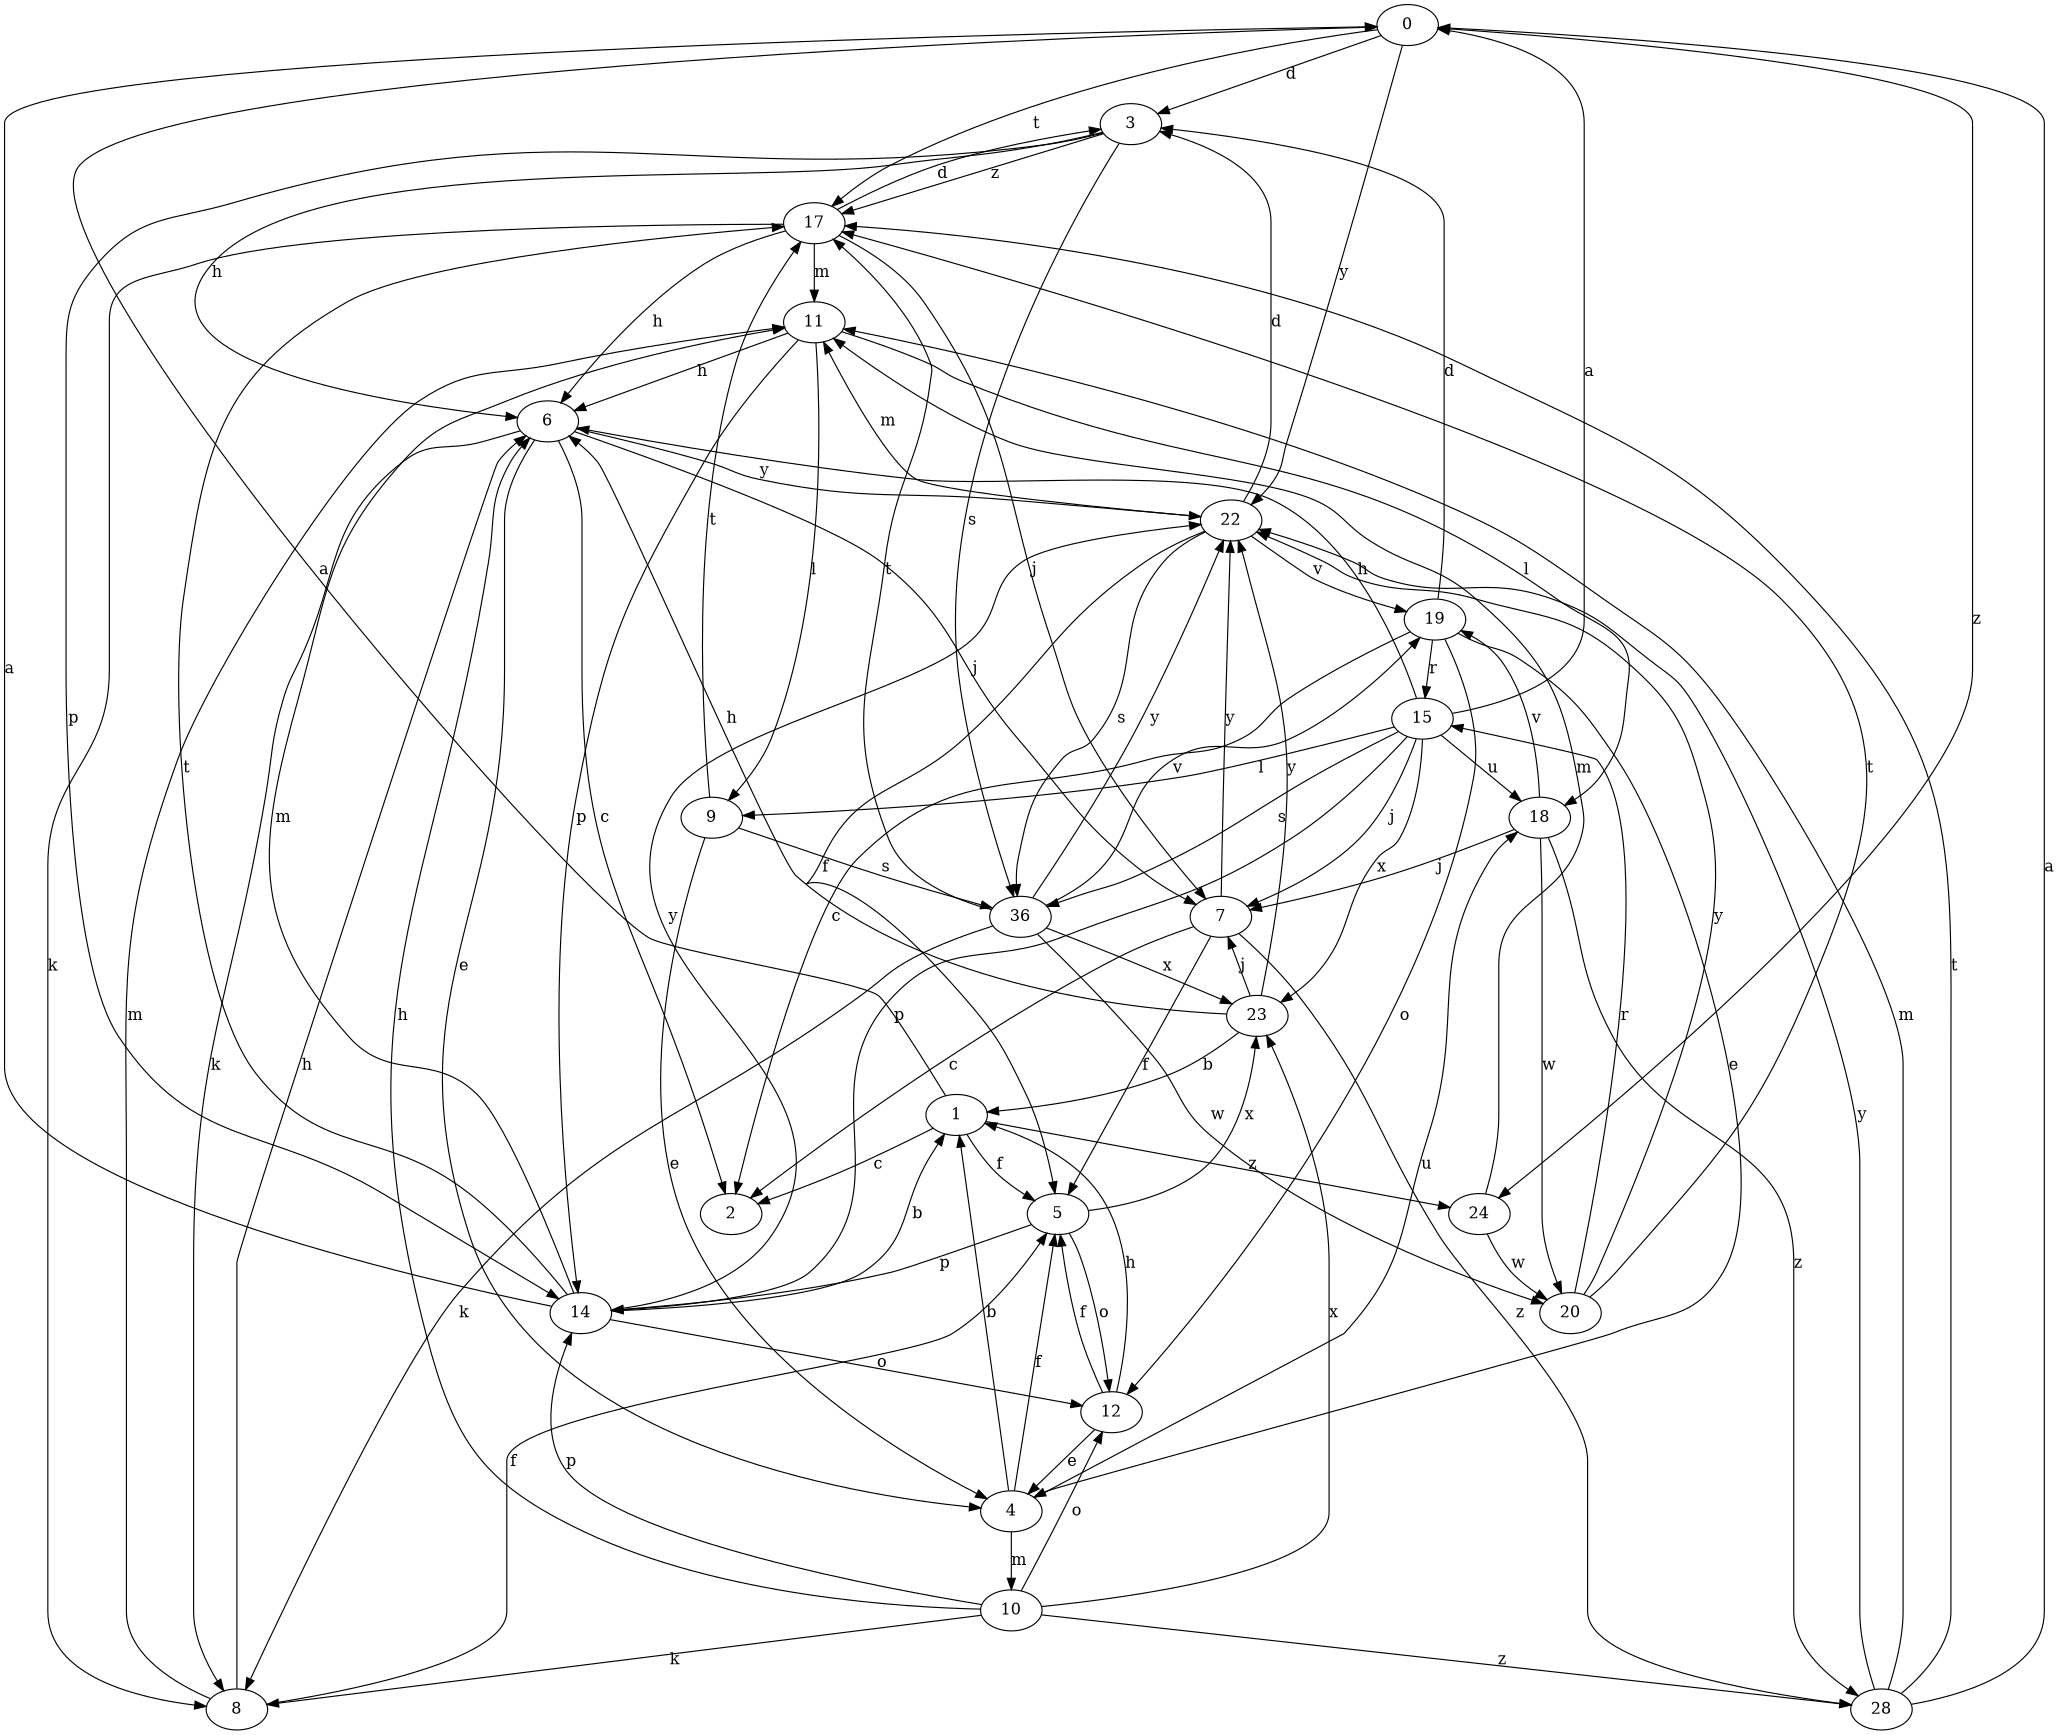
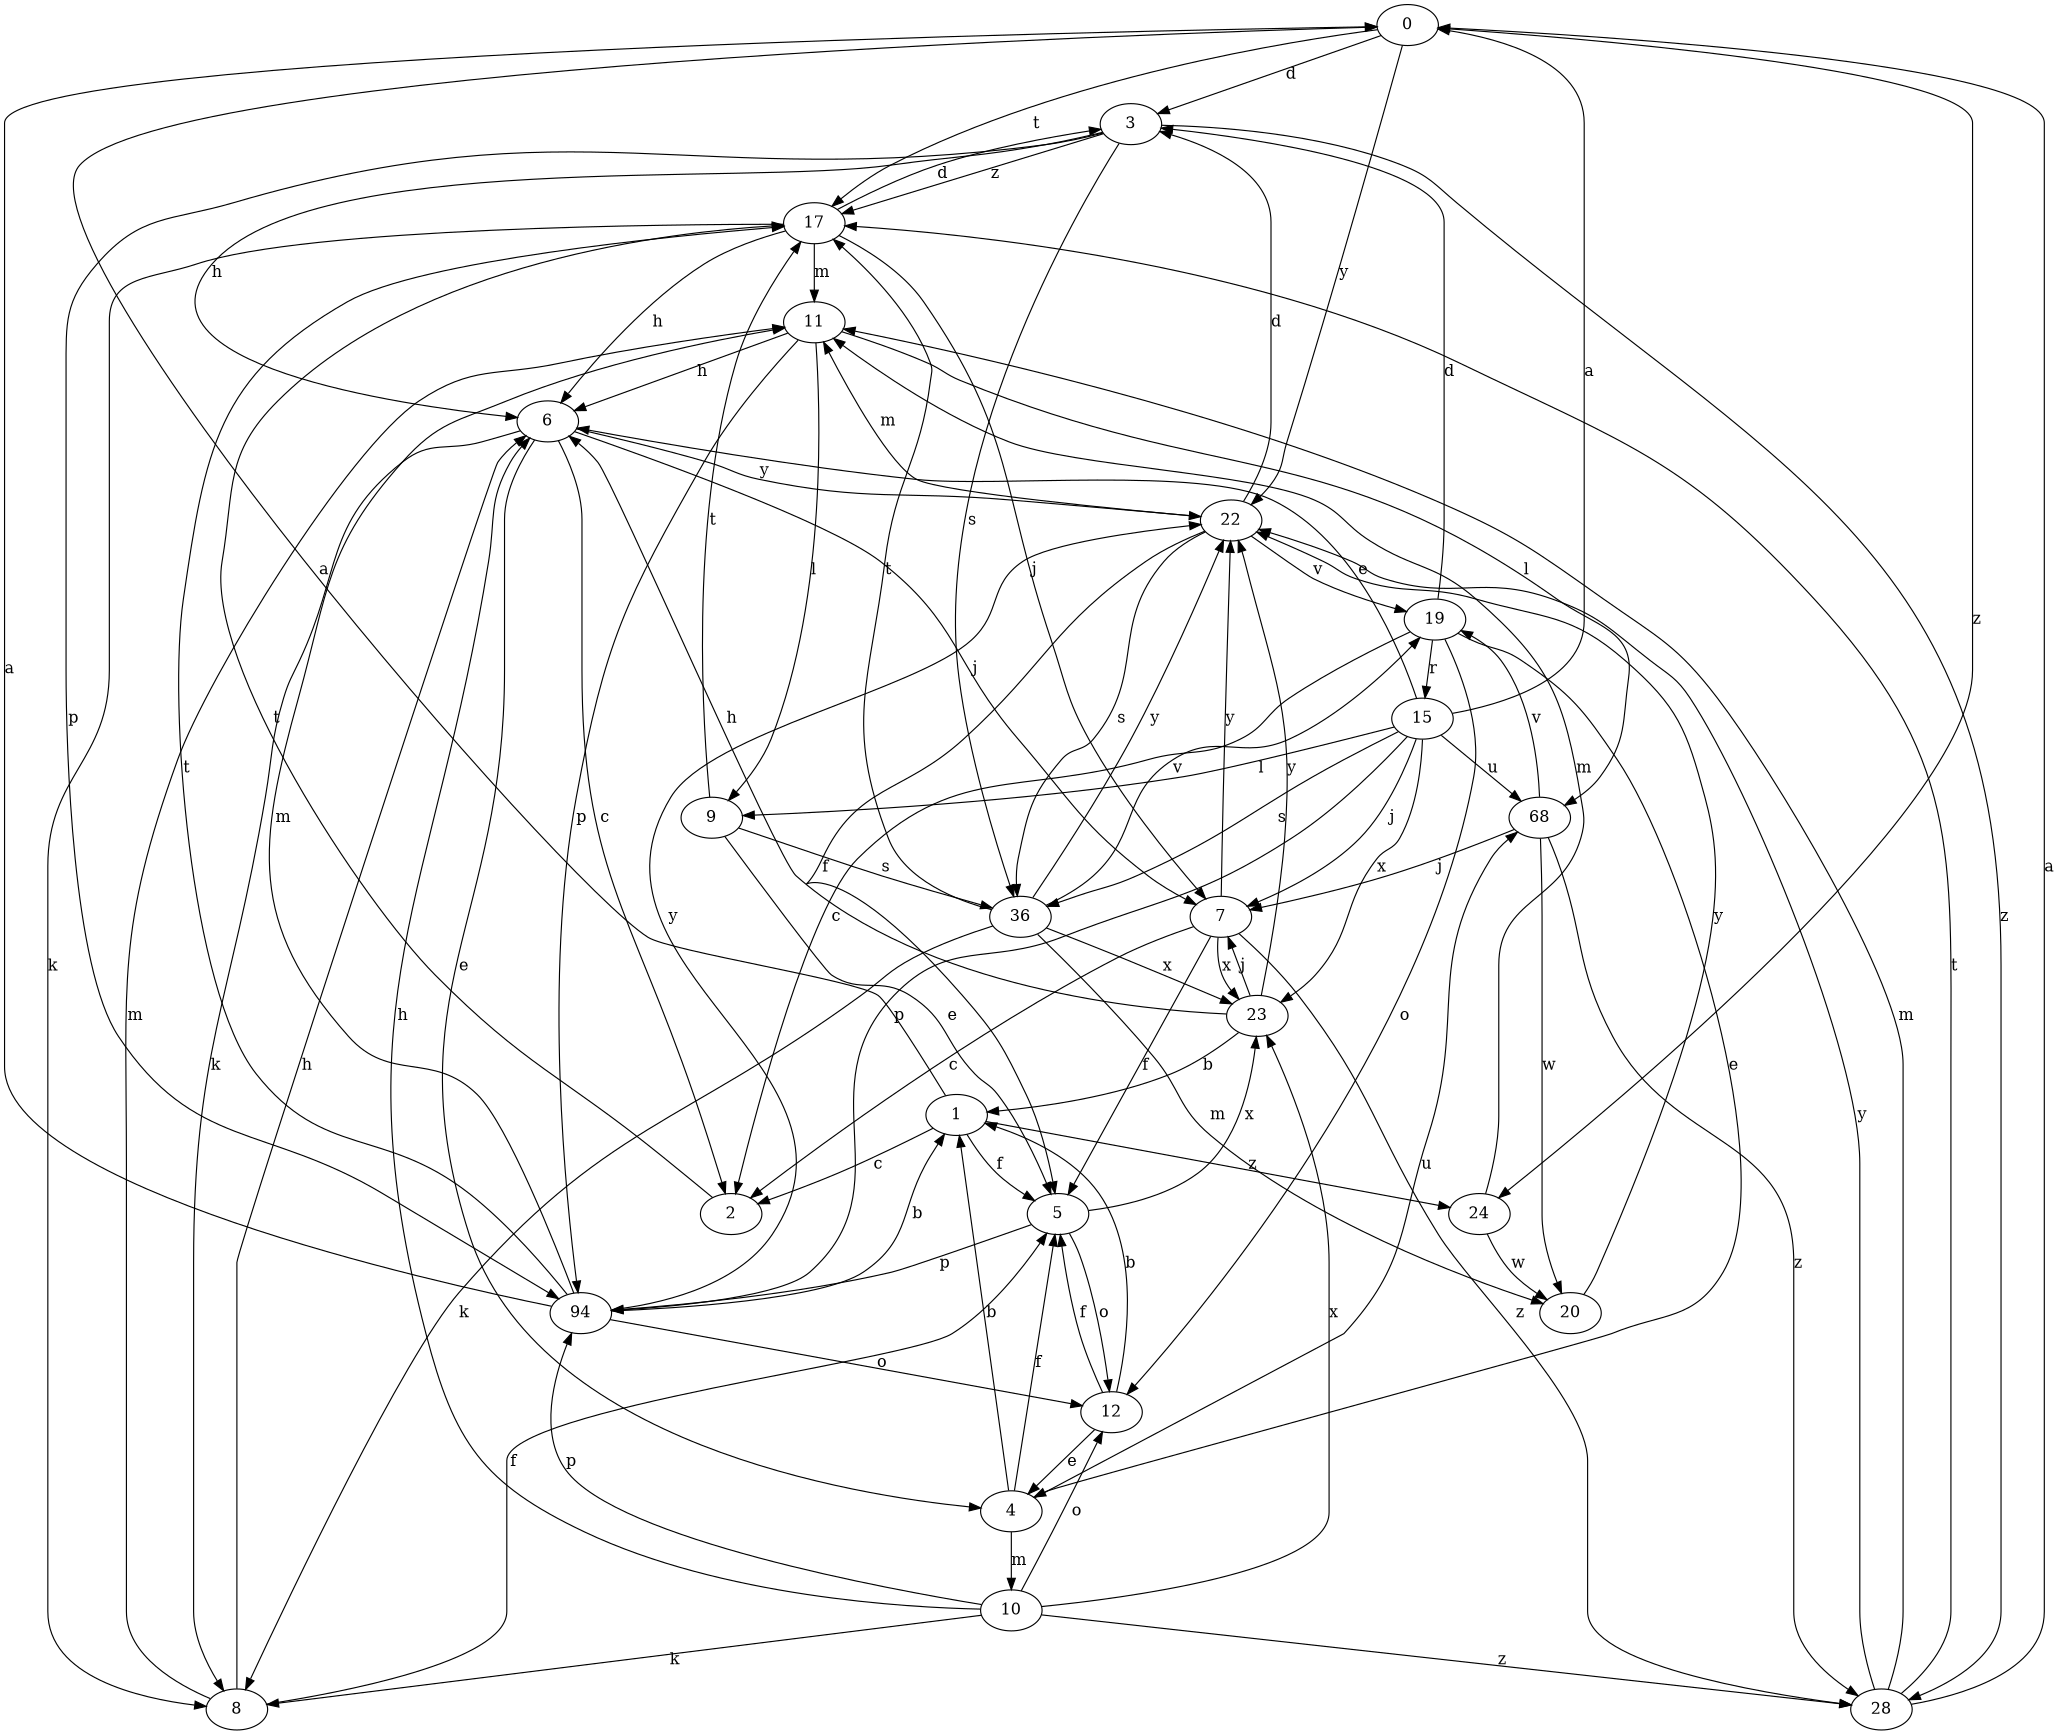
edge "20" -> "17": now "2" -> "17"
edge "15" -> "6": label "h" -> "e"
edge "3" -> "28": added, label "z"
node "18": label "18" -> "68"
edge "20" -> "15": removed, label "r"
edge "7" -> "23": added, label "x"
edge "36" -> "20": label "w" -> "m"
edge "9" -> "4": now "9" -> "5"
edge "12" -> "1": label "h" -> "b"
node "14": label "14" -> "94"
